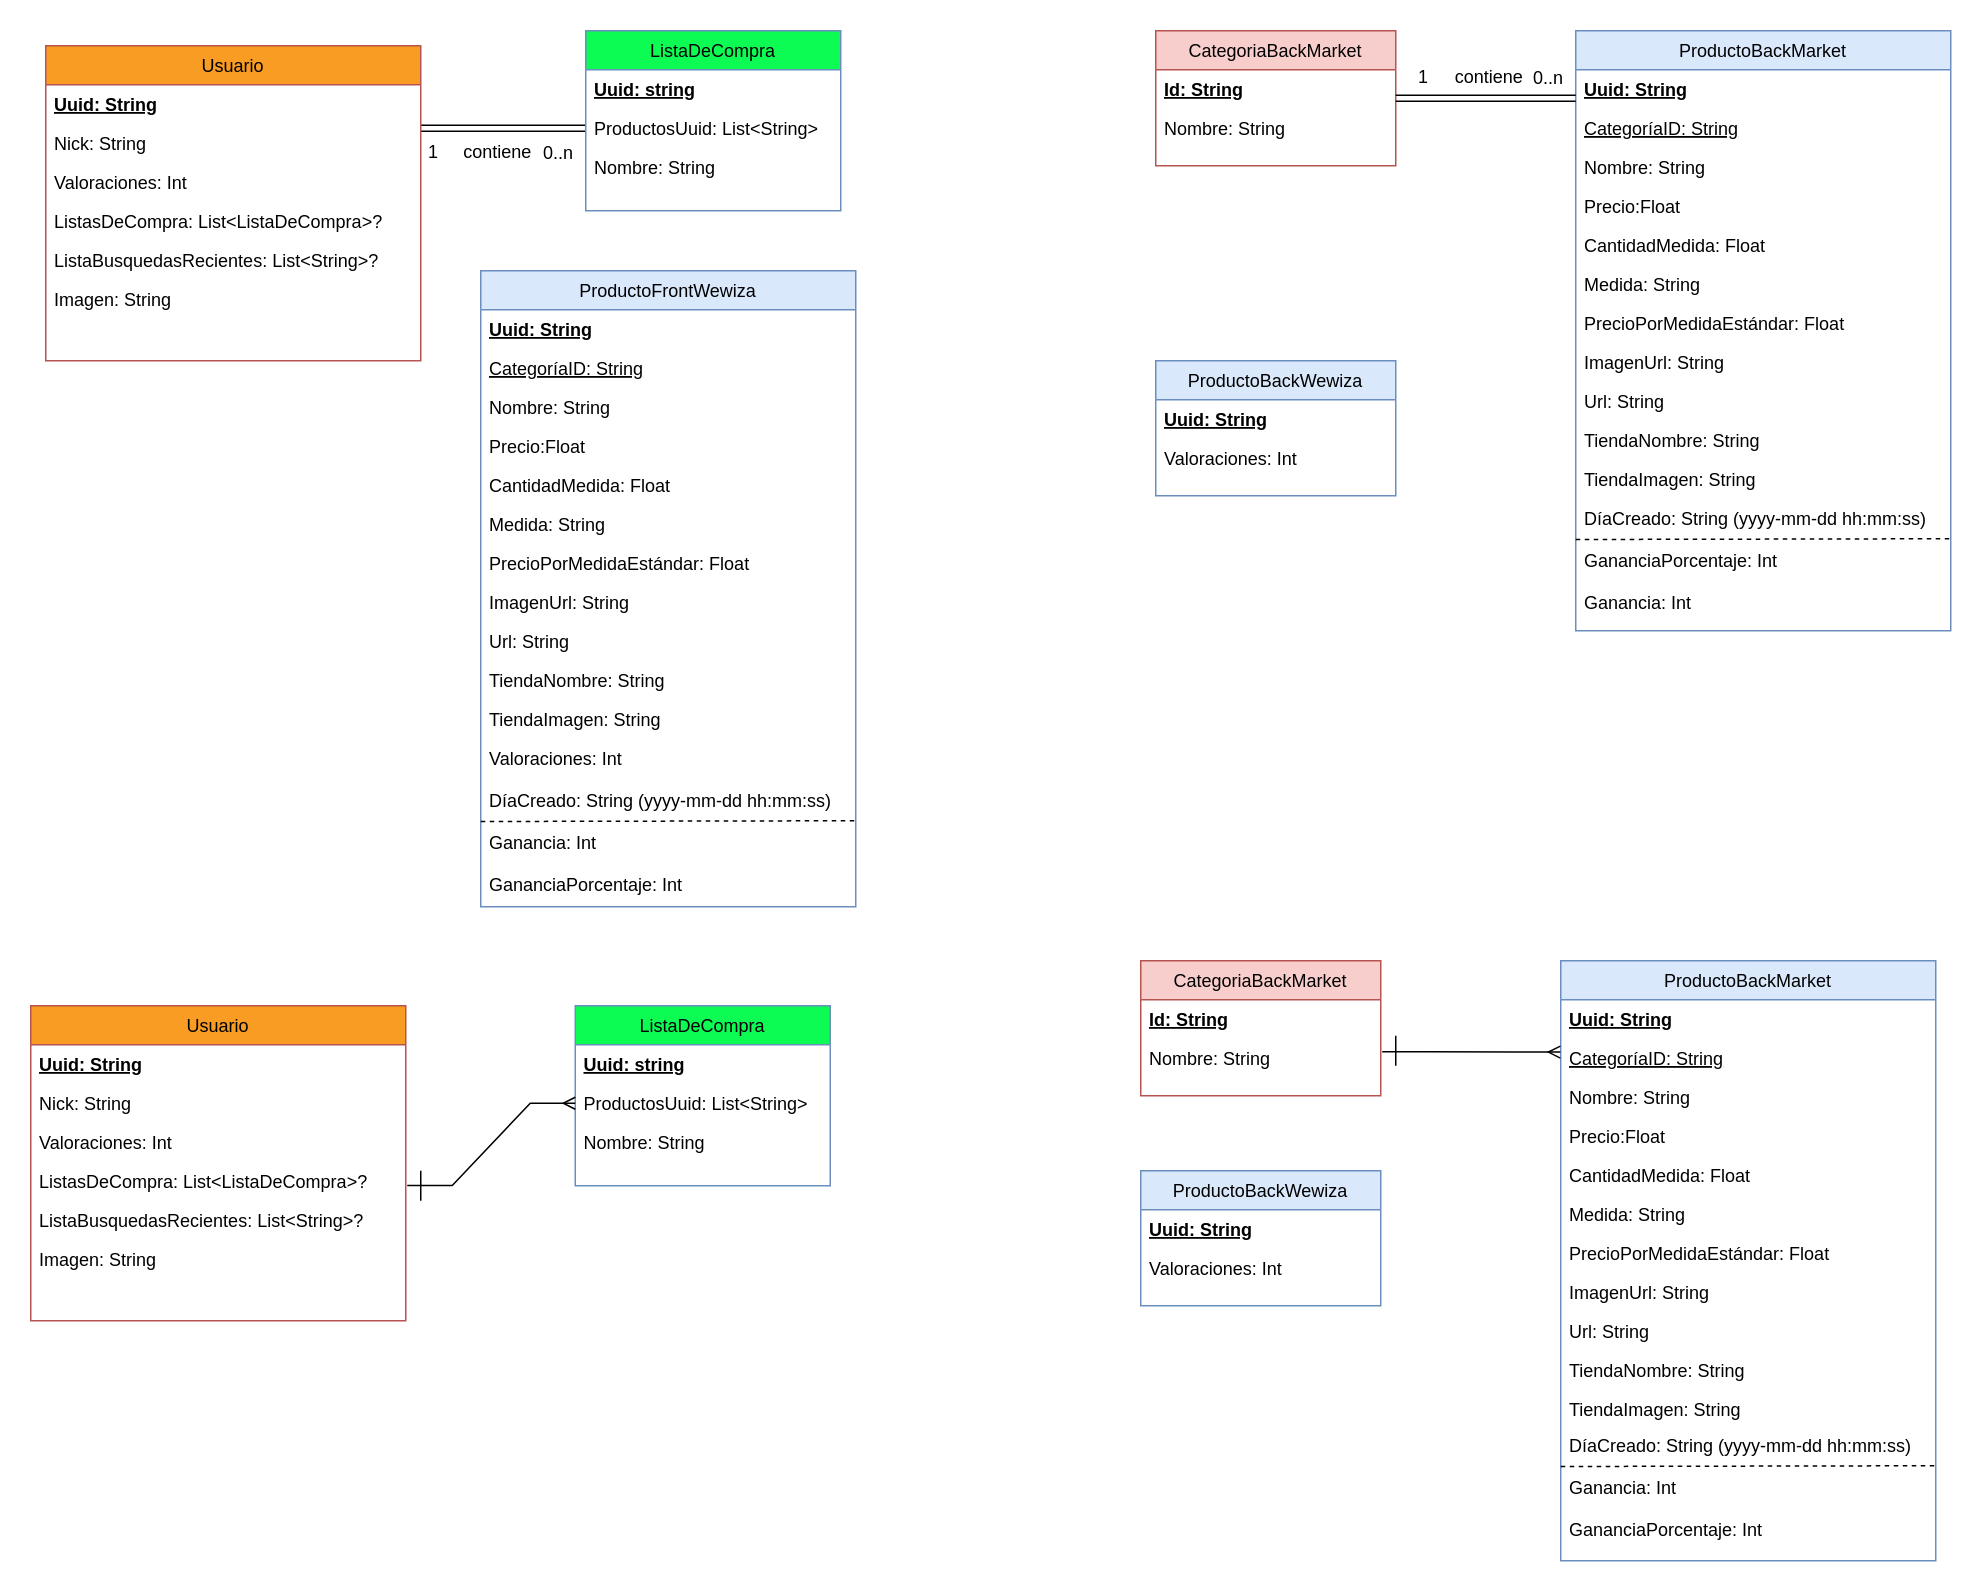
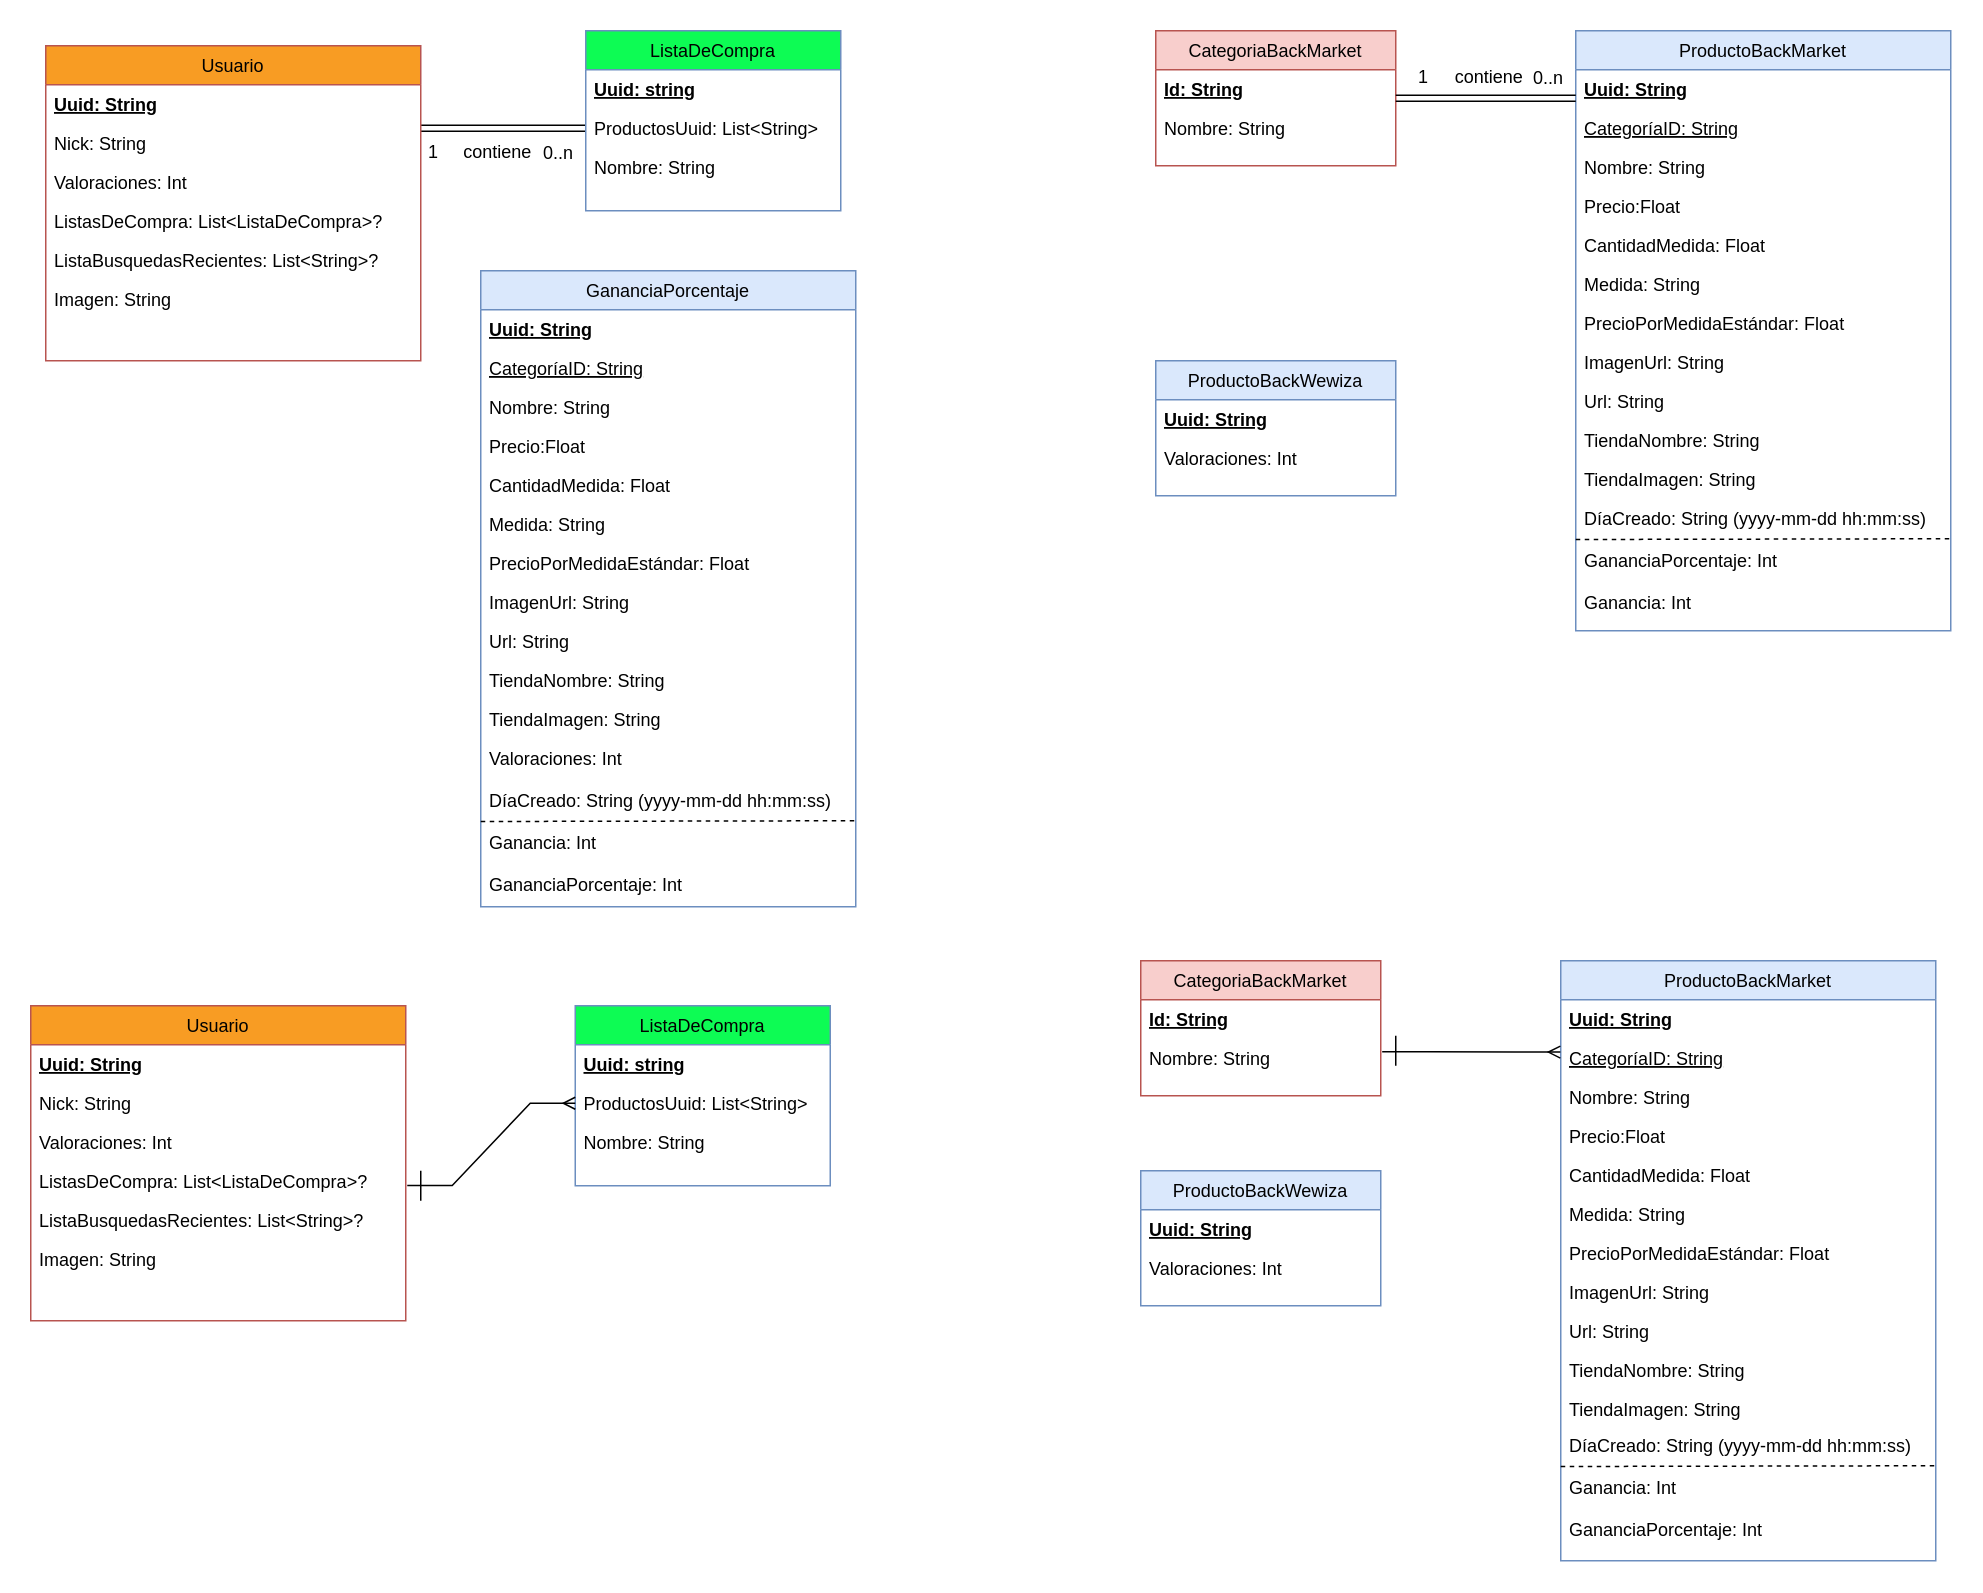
node "ProductoFrontWewiza": label "ProductoFrontWewiza" -> "GananciaPorcentaje"
